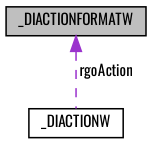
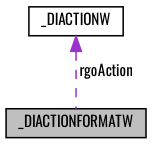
edge "_DIACTIONW" -> "_DIACTIONFORMATW": reversed
